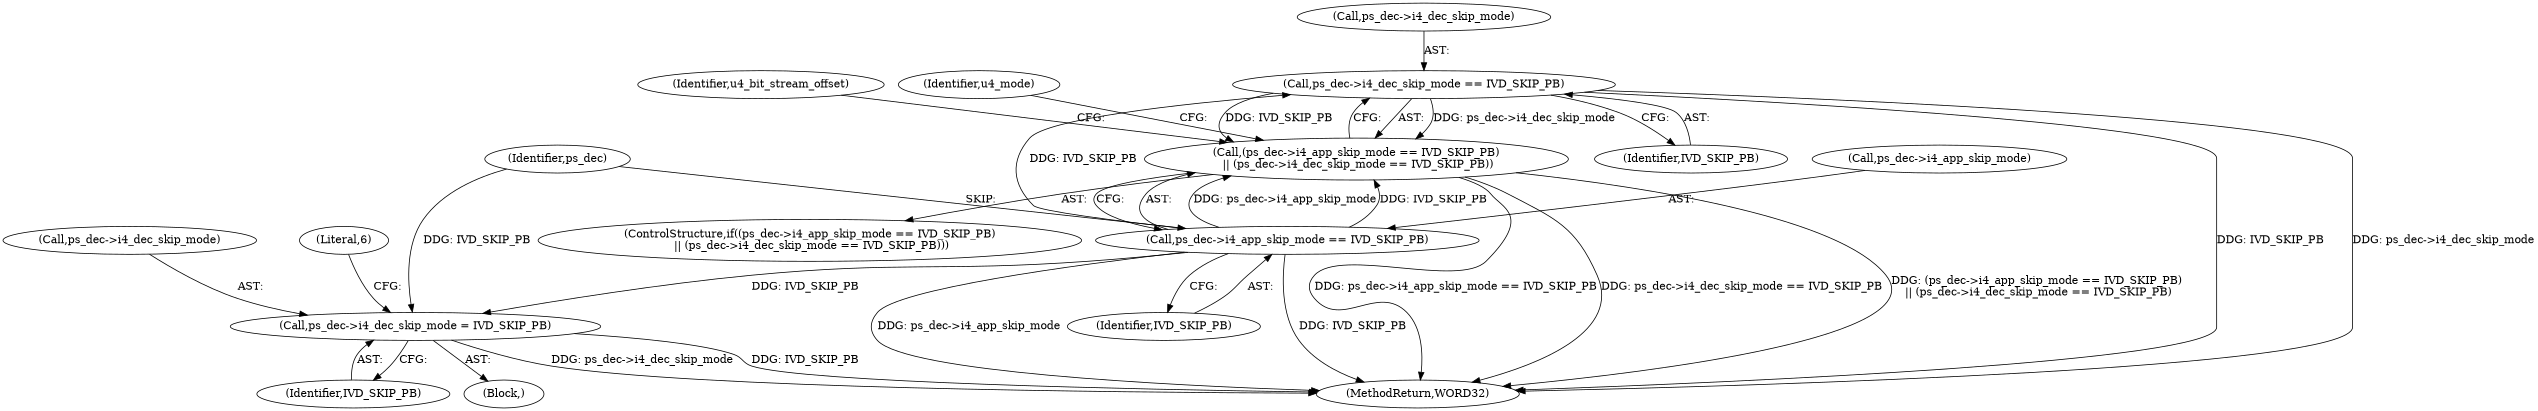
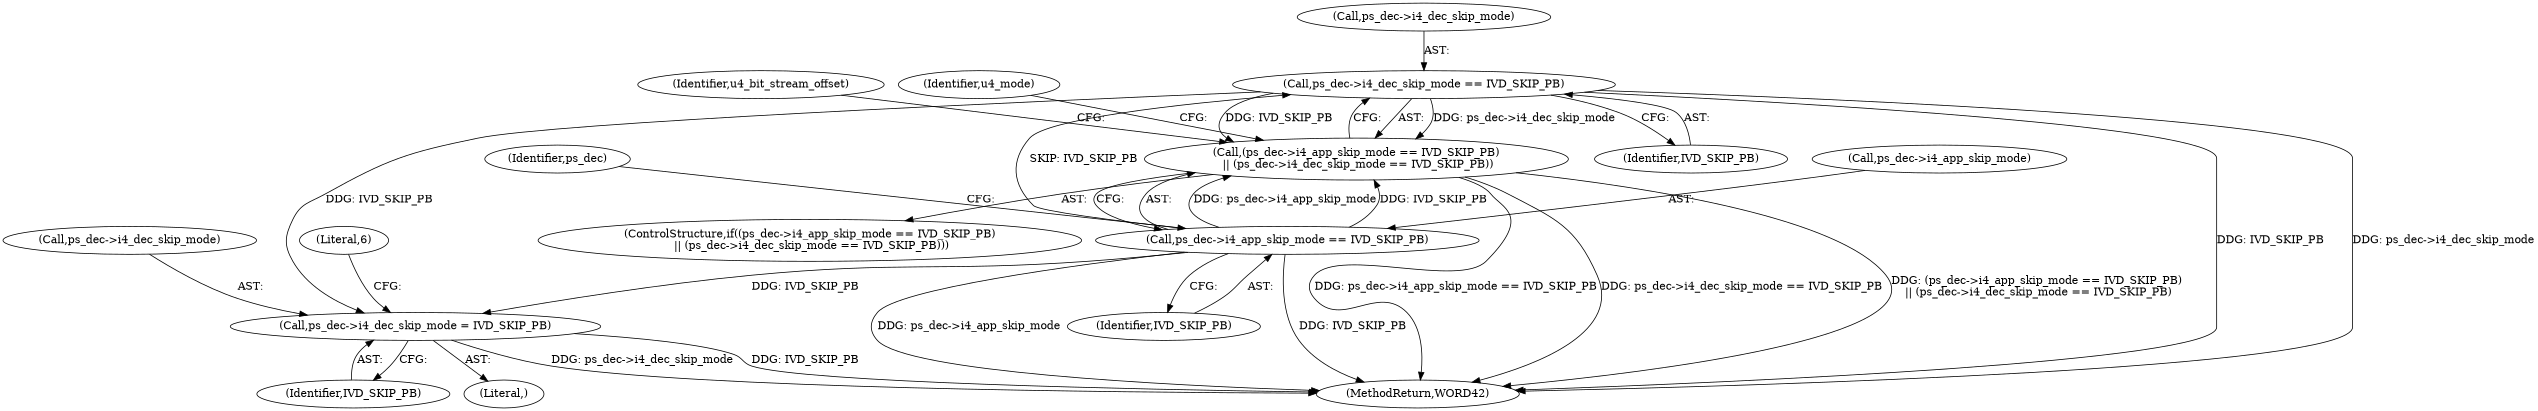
edge "(Call,ps_dec->i4_app_skip_mode == IVD_SKIP_PB)" -> "(Call,ps_dec->i4_dec_skip_mode == IVD_SKIP_PB)": label "DDG: IVD_SKIP_PB" -> "SKIP: IVD_SKIP_PB"
edge "(Identifier,ps_dec)" -> "(Call,ps_dec->i4_app_skip_mode == IVD_SKIP_PB)": label "SKIP: " -> "CFG: "
edge "(Identifier,ps_dec)" -> "(Call,ps_dec->i4_dec_skip_mode = IVD_SKIP_PB)": now "(Call,ps_dec->i4_dec_skip_mode == IVD_SKIP_PB)" -> "(Call,ps_dec->i4_dec_skip_mode = IVD_SKIP_PB)"
node "(Block,)": label "(Block,)" -> "(Literal,)"
node "(MethodReturn,WORD32)": label "(MethodReturn,WORD32)" -> "(MethodReturn,WORD42)"
